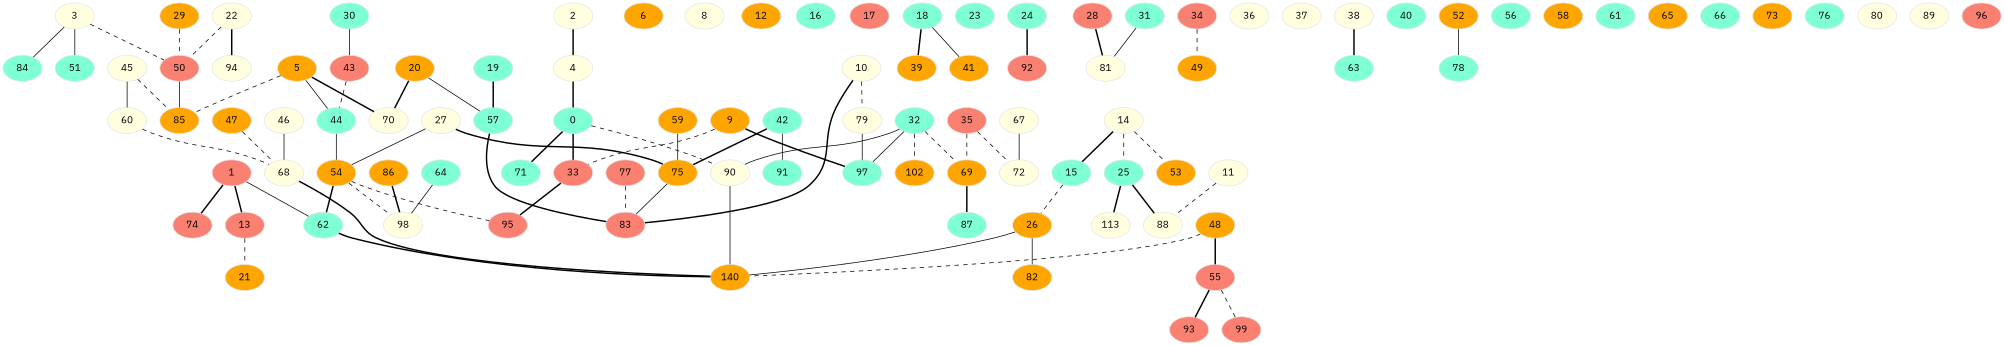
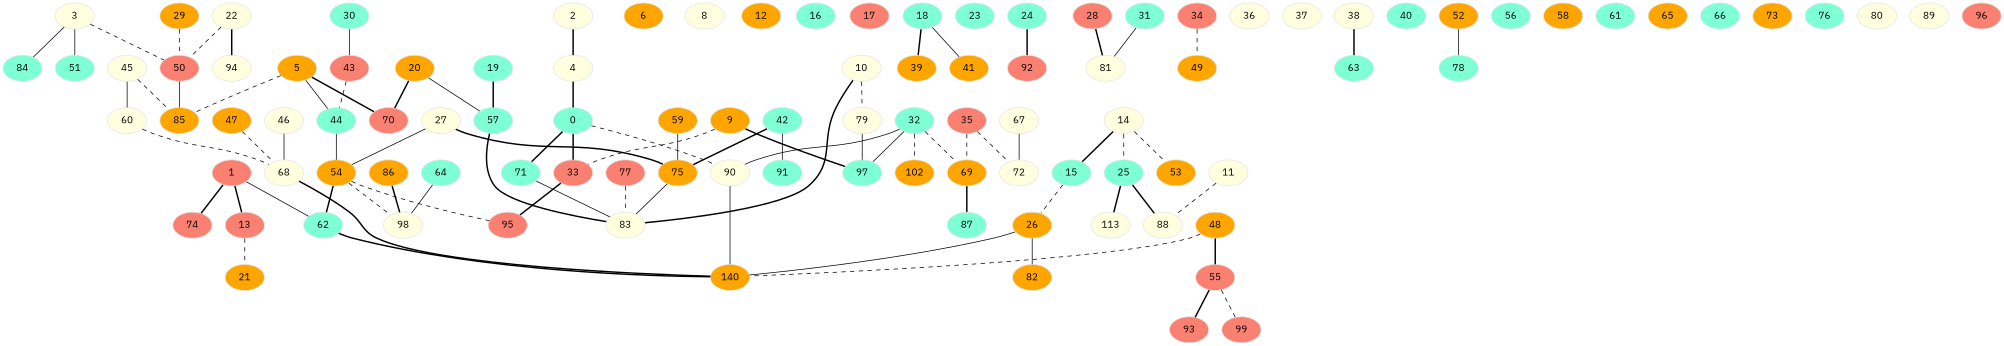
node "70": fillcolor lightyellow -> salmon
edge "71" -- "83": added
node "83": fillcolor salmon -> lightyellow
